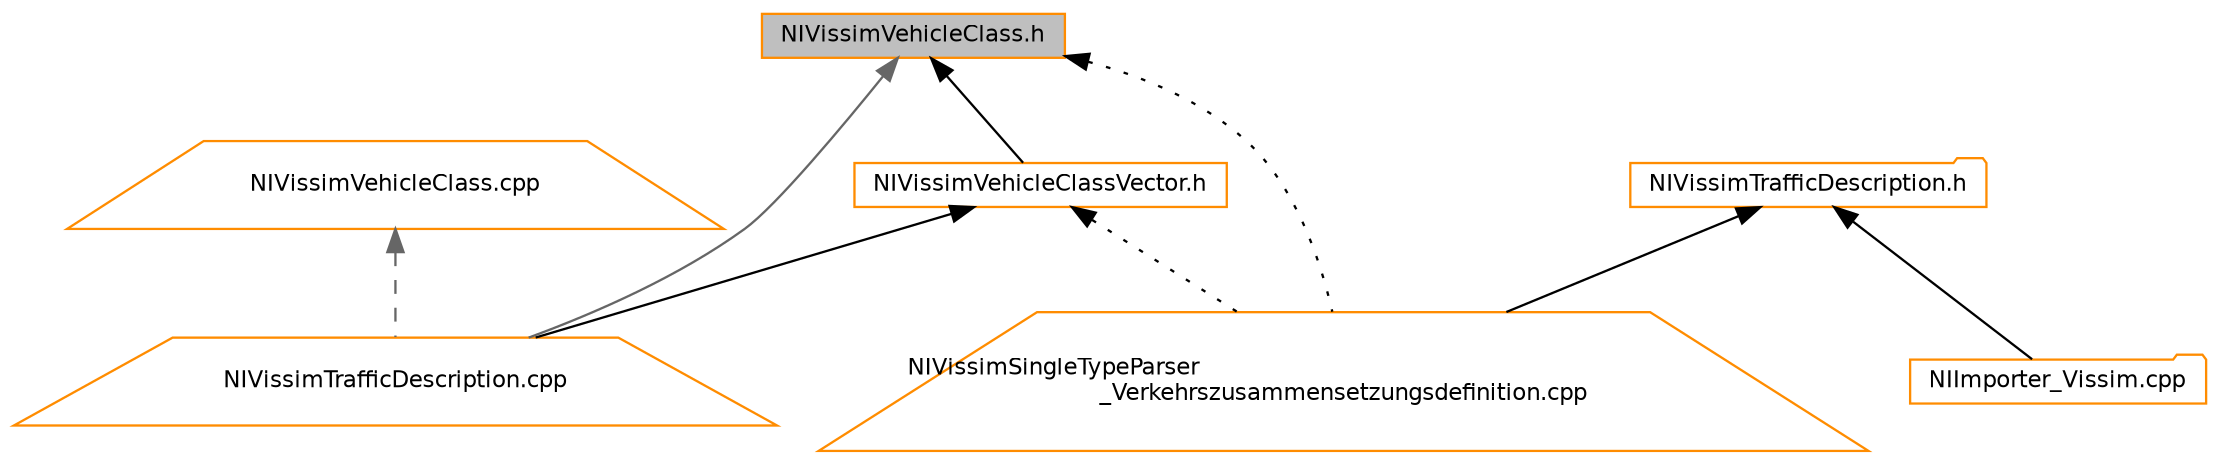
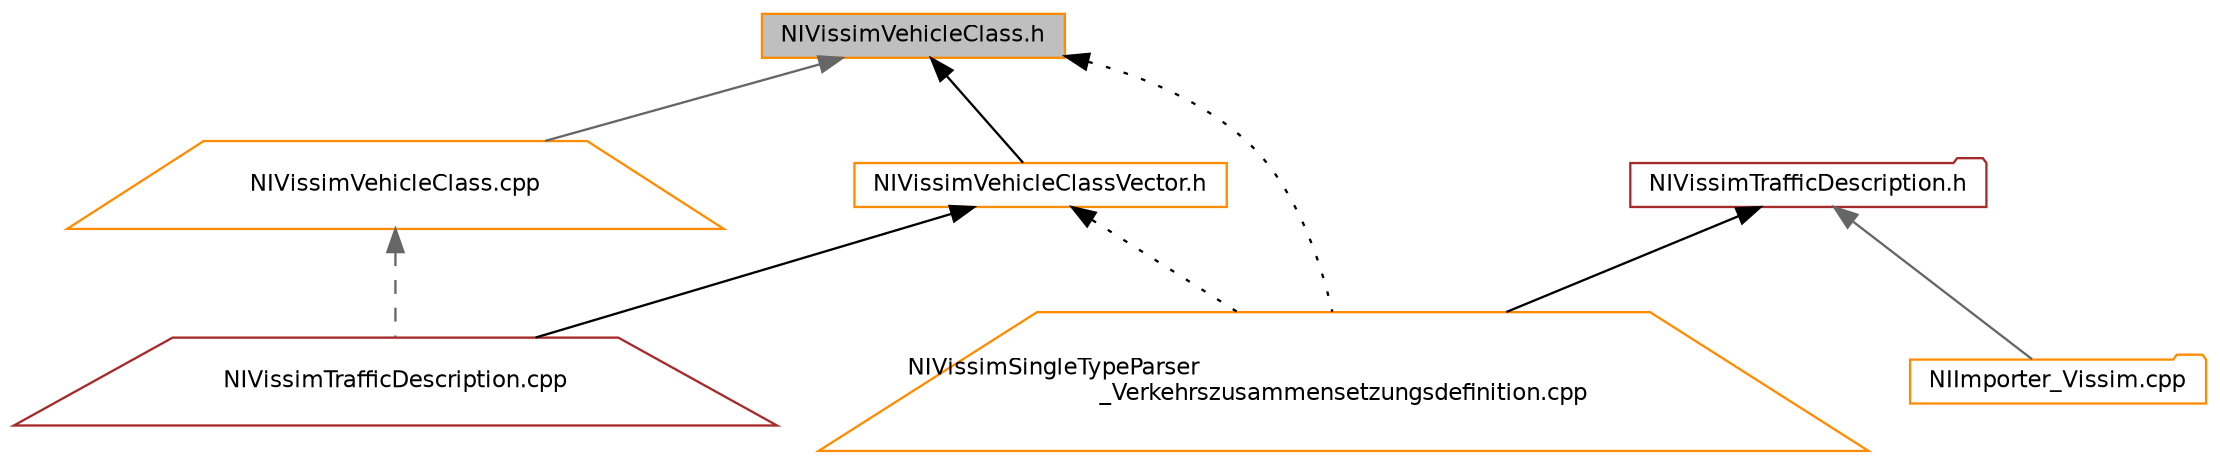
node "NIVissimTrafficDescription.h": color darkorange -> brown
edge "NIVissimTrafficDescription.cpp" -> "NIVissimVehicleClass.h": now "NIVissimVehicleClass.cpp" -> "NIVissimVehicleClass.h"
edge "NIImporter_Vissim.cpp" -> "NIVissimTrafficDescription.h": color black -> gray40
node "NIVissimTrafficDescription.cpp": color darkorange -> brown
